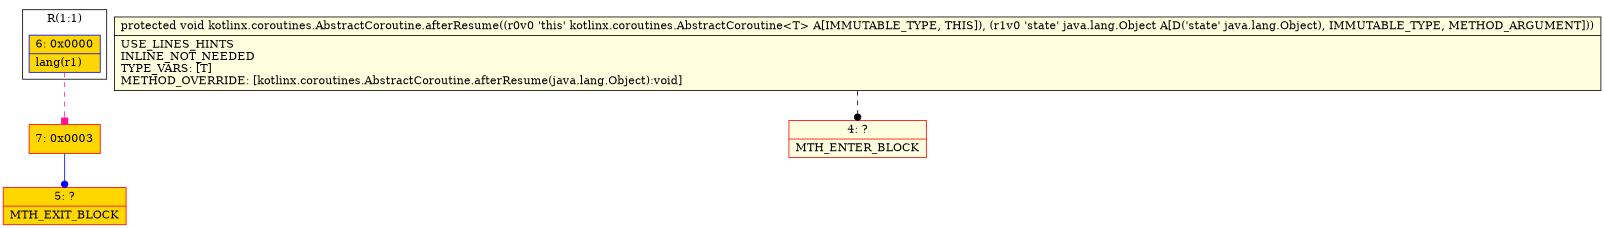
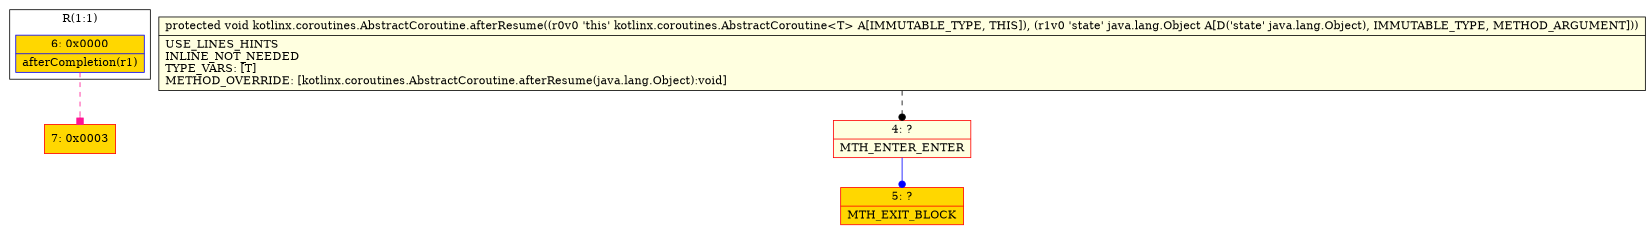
node "6: 0x0000": text "lang(r1)" -> "afterCompletion(r1)"
node "4: ?": text "MTH_ENTER_BLOCK" -> "MTH_ENTER_ENTER"
edge "7: 0x0003" -> "5: ?": now "4: ?" -> "5: ?"
